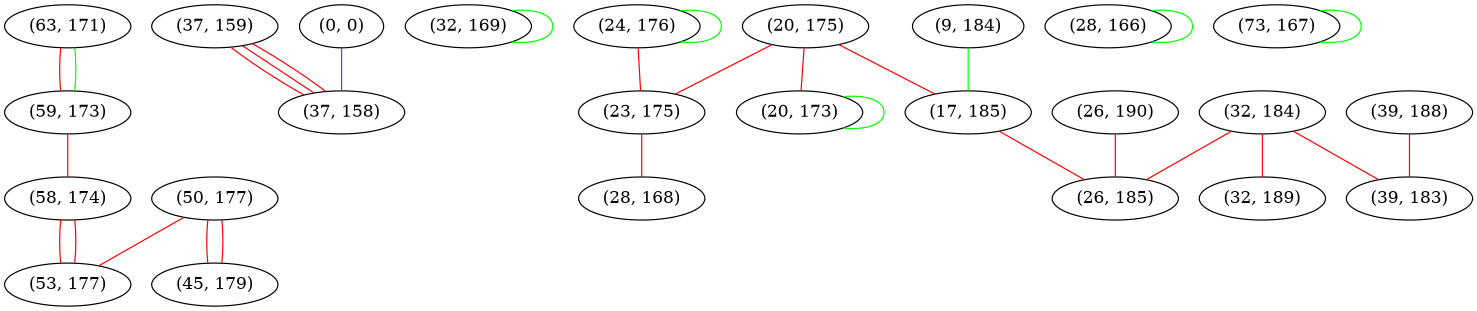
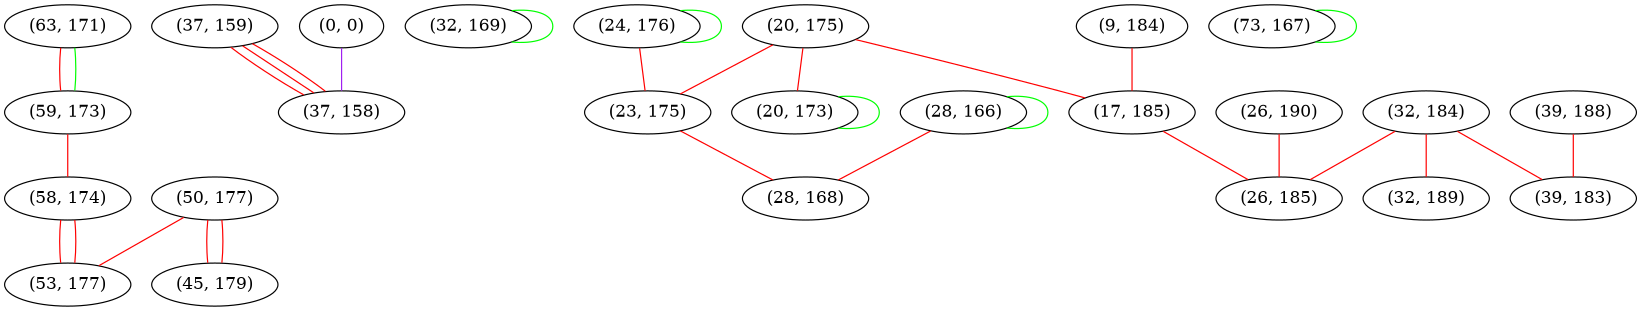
edge "(9, 184)" -- "(17, 185)": color green -> red
edge "(28, 166)" -- "(28, 168)": added
